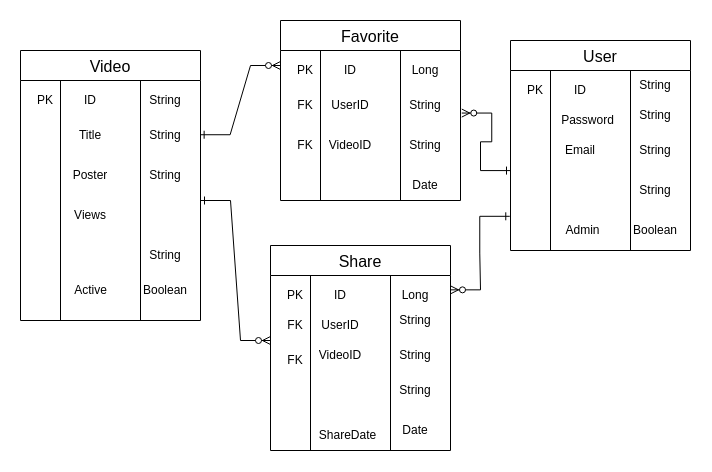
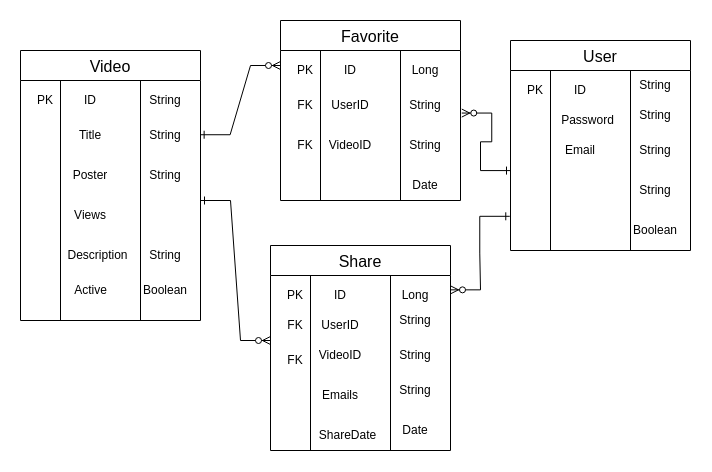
node "Admin": removed
node "Description": added
node "Emails": added
